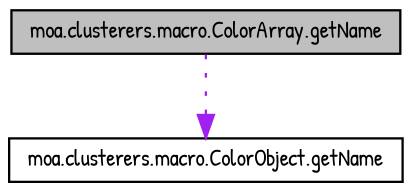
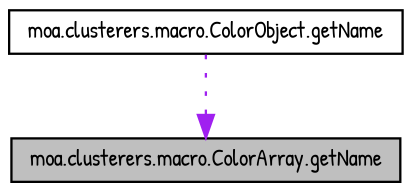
edge "moa.clusterers.macro.ColorArray.getName" -> "moa.clusterers.macro.ColorObject.getName": reversed
